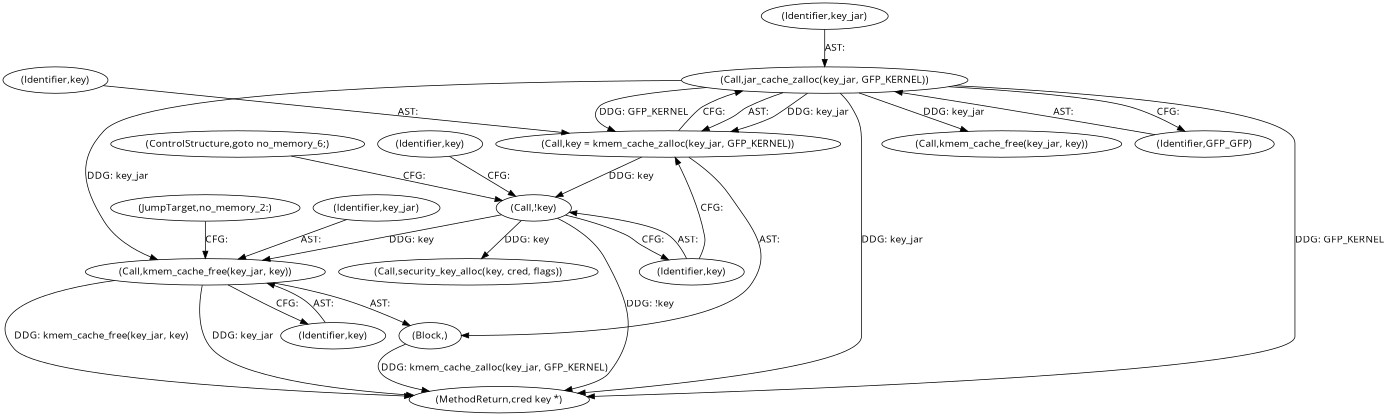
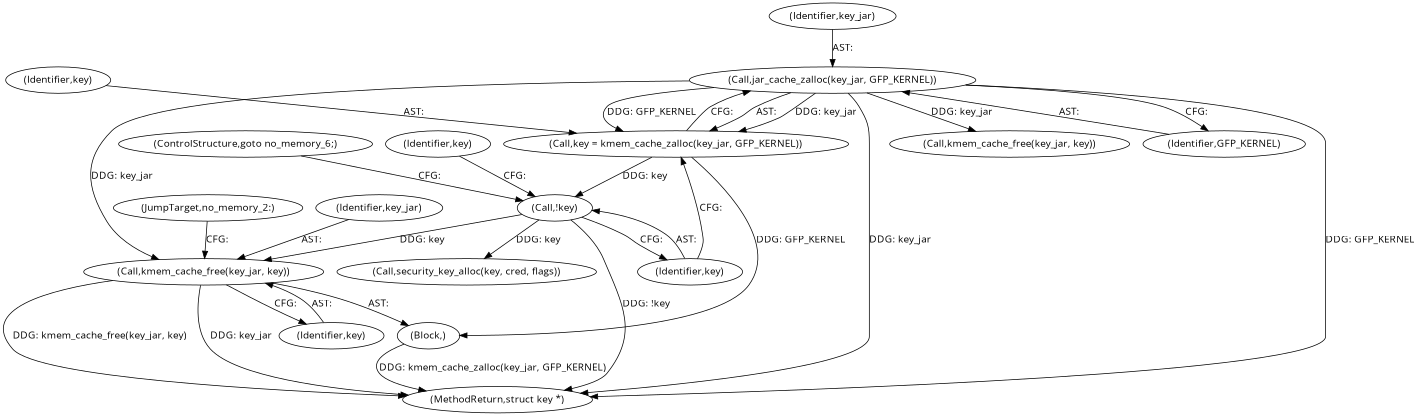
node "(Identifier,GFP_GFP)": label "(Identifier,GFP_GFP)" -> "(Identifier,GFP_KERNEL)"
edge "(Call,key = kmem_cache_zalloc(key_jar, GFP_KERNEL))" -> "(Block,)": label "AST: " -> "DDG: GFP_KERNEL"
node "(MethodReturn,cred key *)": label "(MethodReturn,cred key *)" -> "(MethodReturn,struct key *)"
